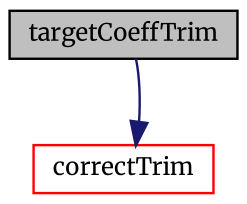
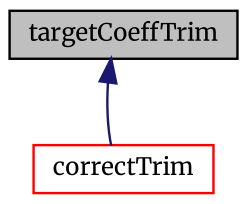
edge "targetCoeffTrim" -> "correctTrim": reversed
